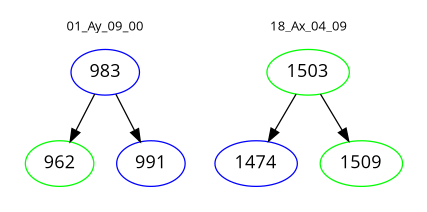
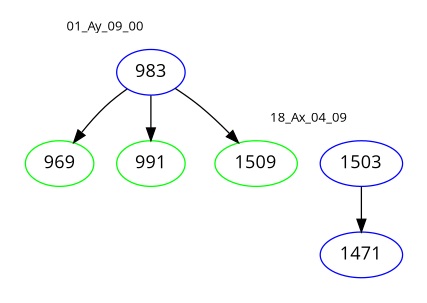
node "1503": color green -> blue
edge "1503" -> "1509": now "983" -> "1509"
node "962": label "962" -> "969"
node "991": color blue -> green
node "1474": label "1474" -> "1471"
